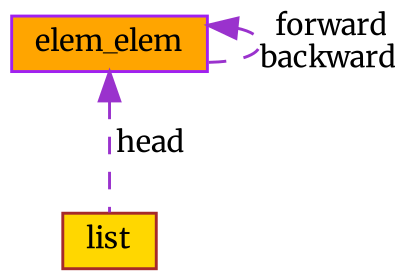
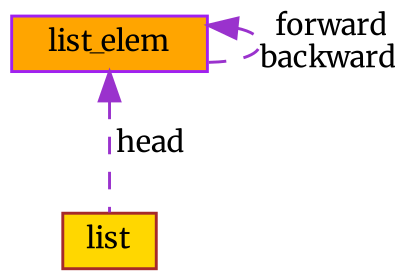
node "elem_elem": label "elem_elem" -> "list_elem"
